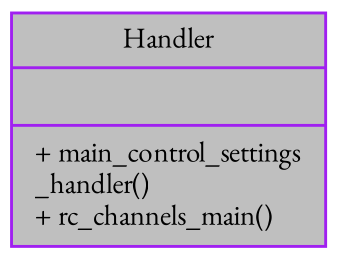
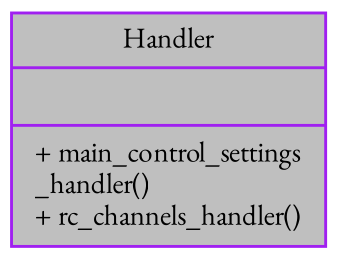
node "Handler": text "+ rc_channels_main()" -> "+ rc_channels_handler()"
